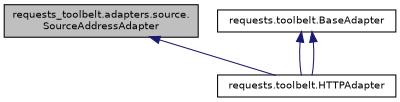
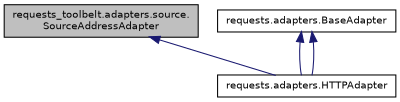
node "requests.toolbelt.BaseAdapter": label "requests.toolbelt.BaseAdapter" -> "requests.adapters.BaseAdapter"
node "requests.toolbelt.HTTPAdapter": label "requests.toolbelt.HTTPAdapter" -> "requests.adapters.HTTPAdapter"
